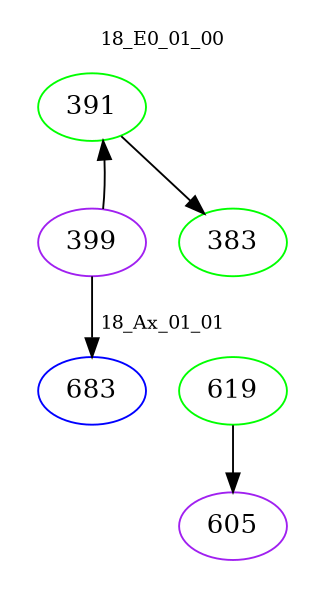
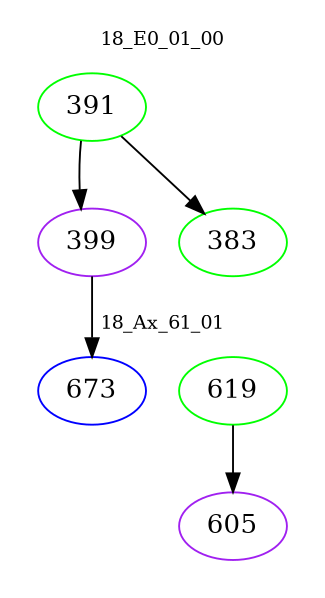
edge "399" -> "391": reversed
cluster "18_Ax_01_01": label "18_Ax_01_01" -> "18_Ax_61_01"
node "683": label "683" -> "673"
